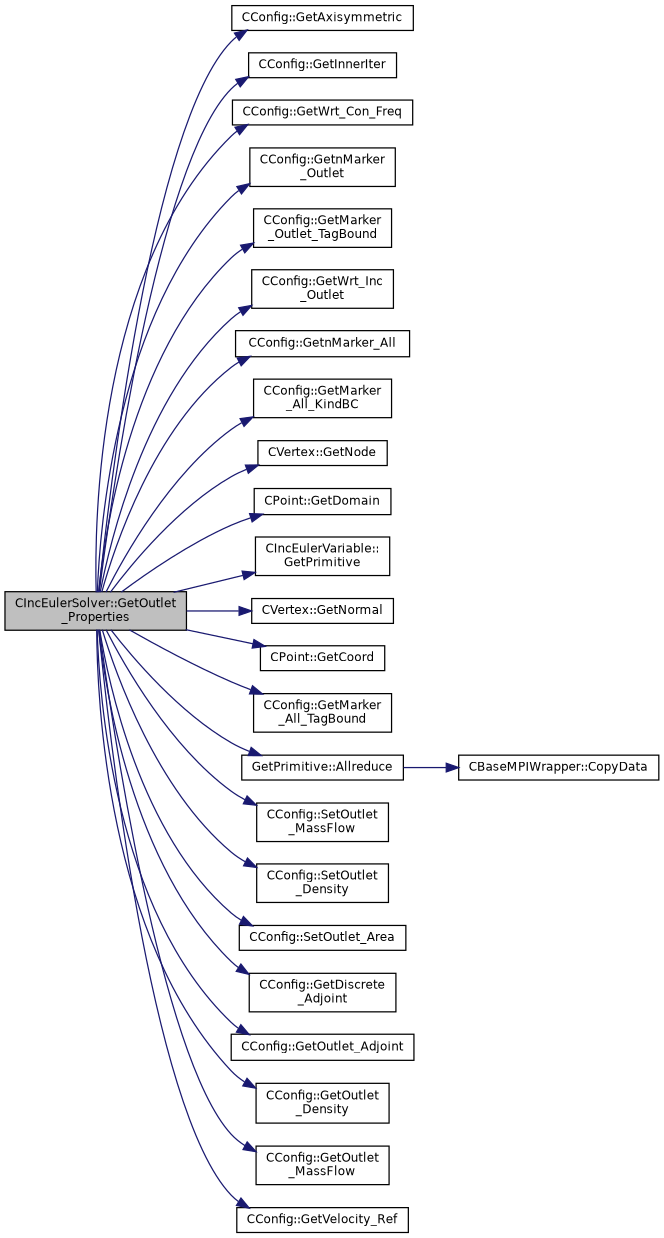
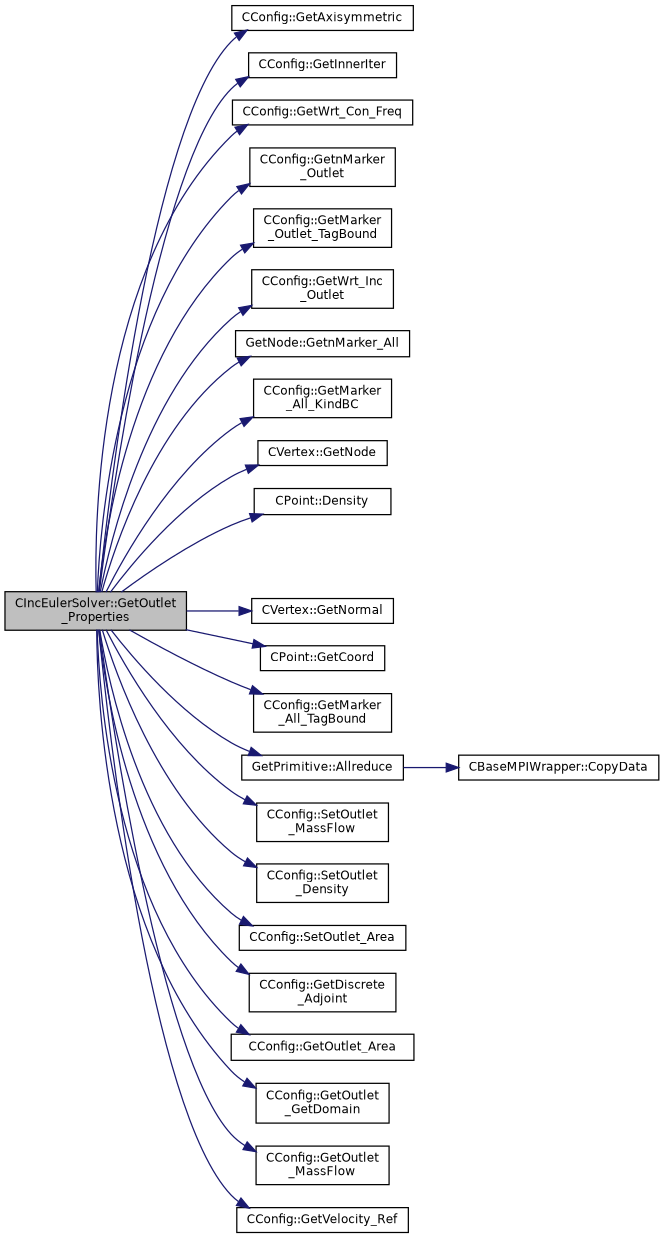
node "CConfig::GetnMarker_All": label "CConfig::GetnMarker_All" -> "GetNode::GetnMarker_All"
node "CPoint::GetDomain": label "CPoint::GetDomain" -> "CPoint::Density"
node "CIncEulerVariable:: GetPrimitive": removed
node "CConfig::GetOutlet_Adjoint": label "CConfig::GetOutlet_Adjoint" -> "CConfig::GetOutlet_Area"
node "CConfig::GetOutlet _Density": label "CConfig::GetOutlet _Density" -> "CConfig::GetOutlet _GetDomain"
